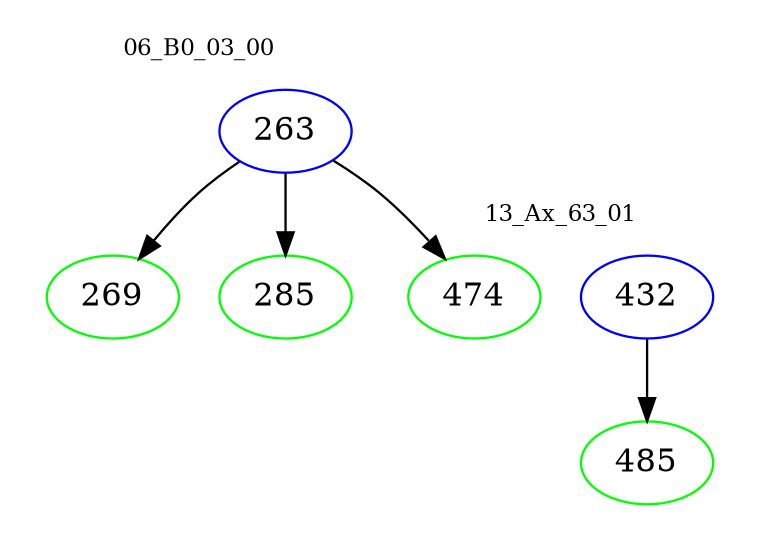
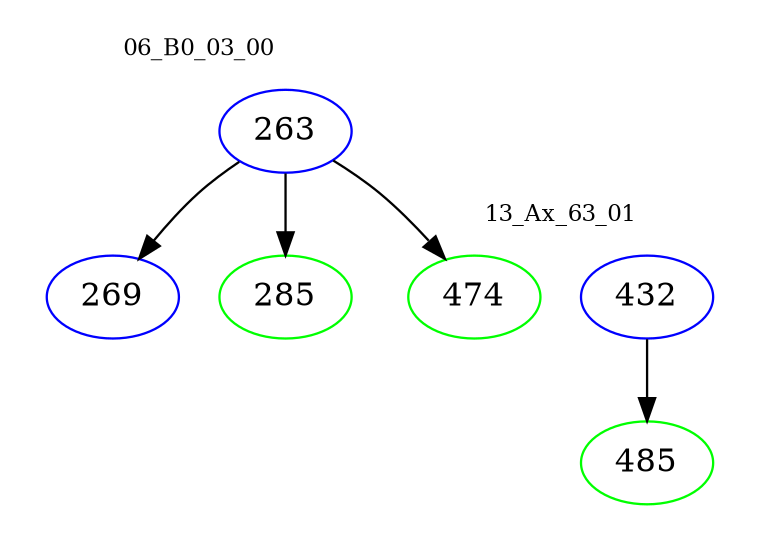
node "269": color green -> blue
